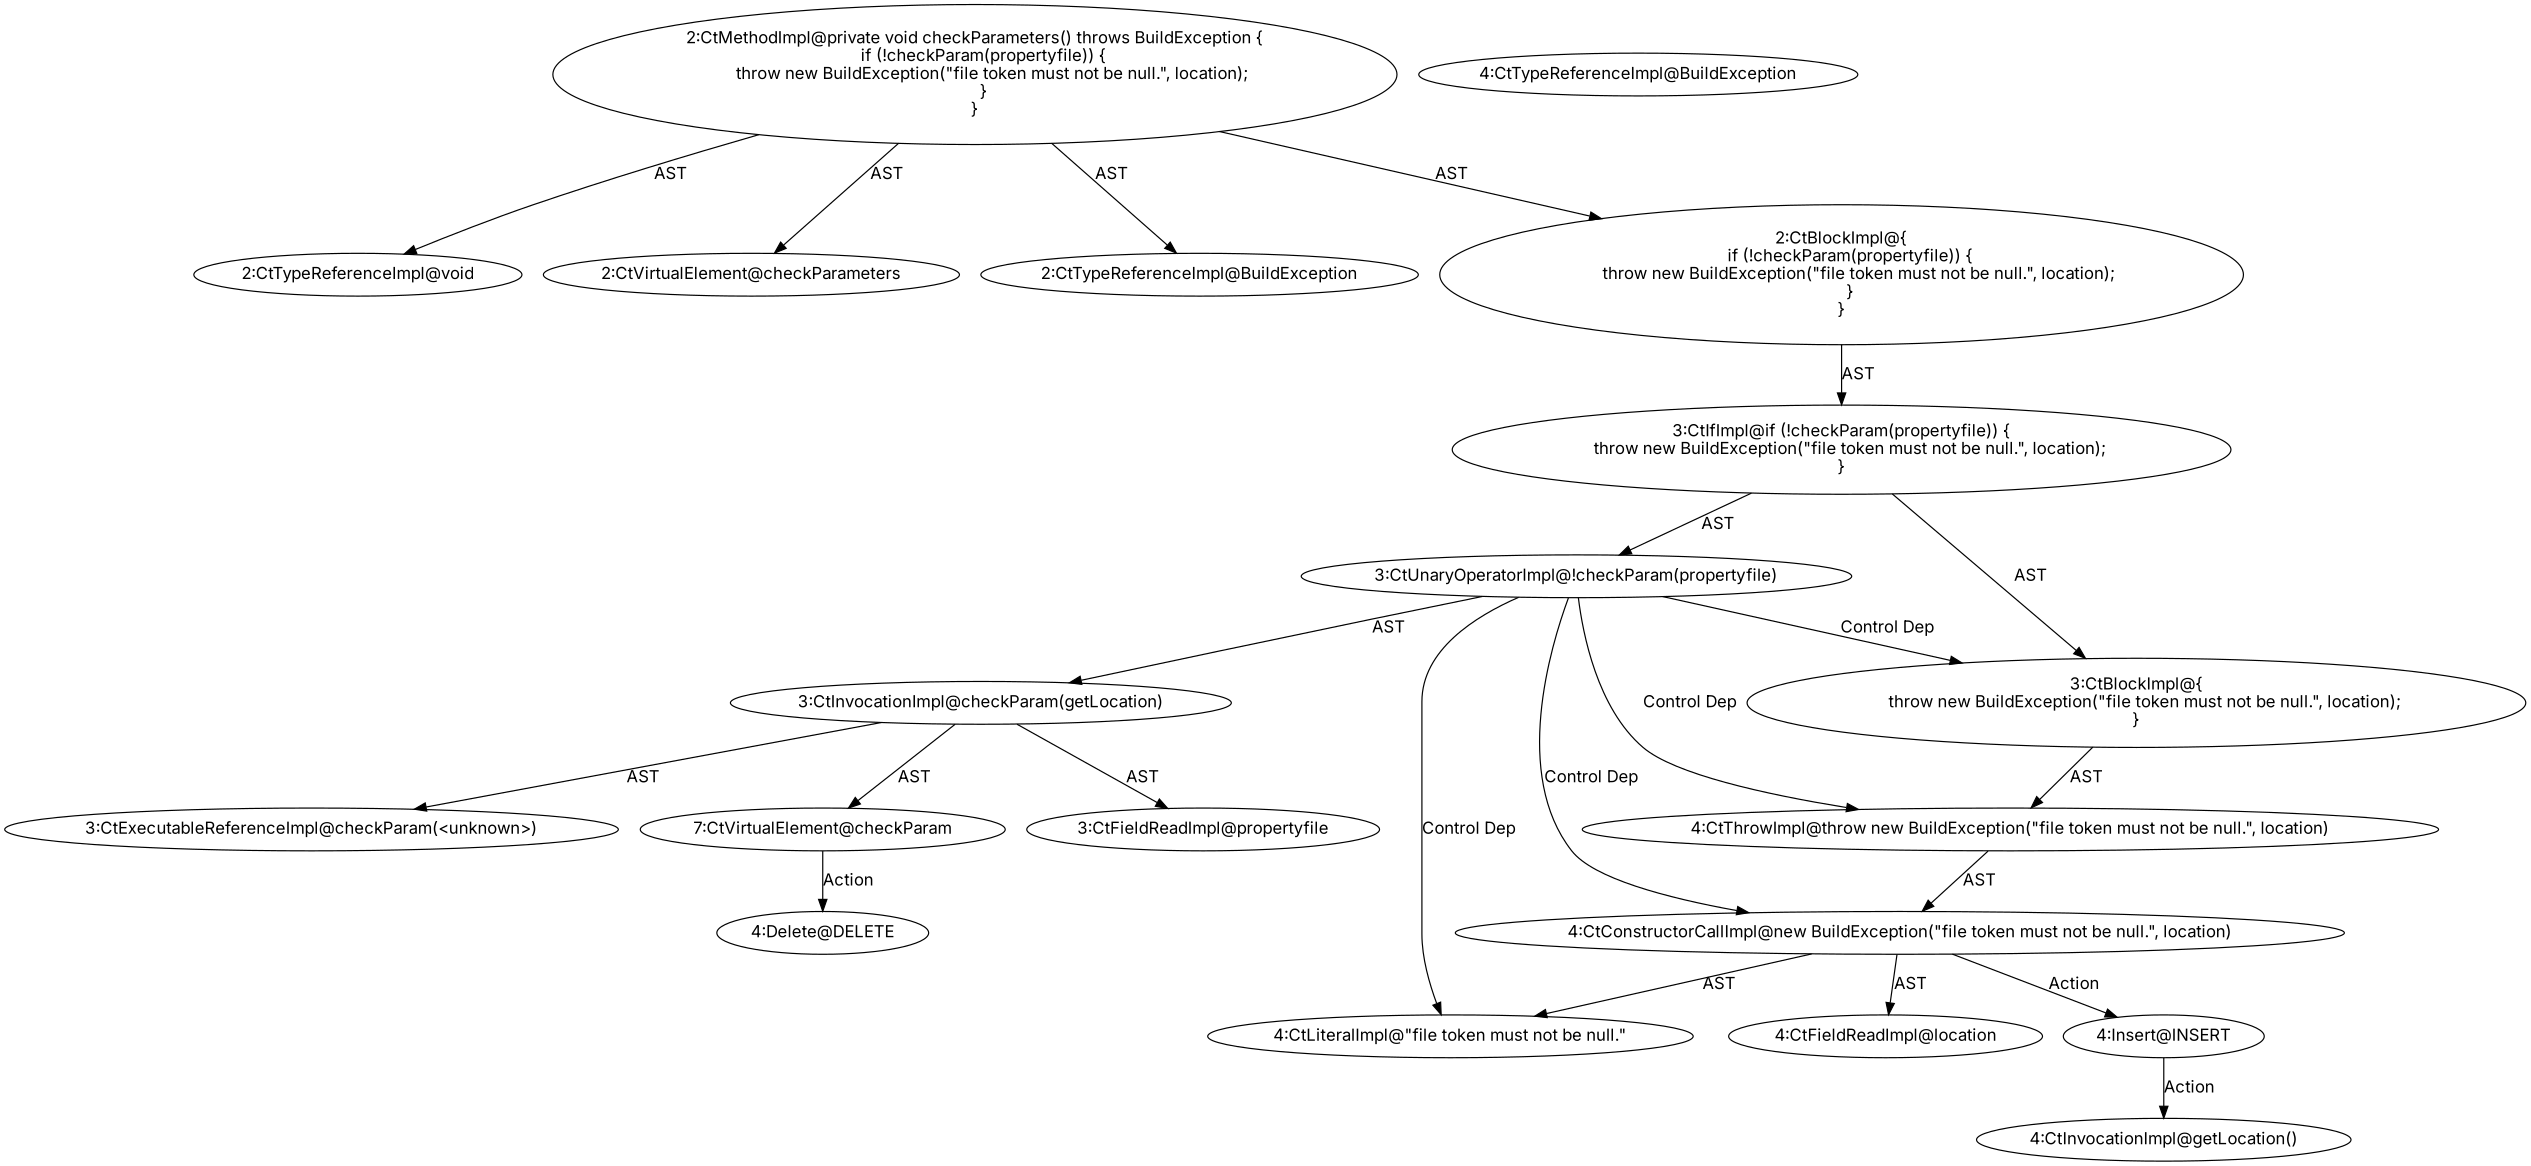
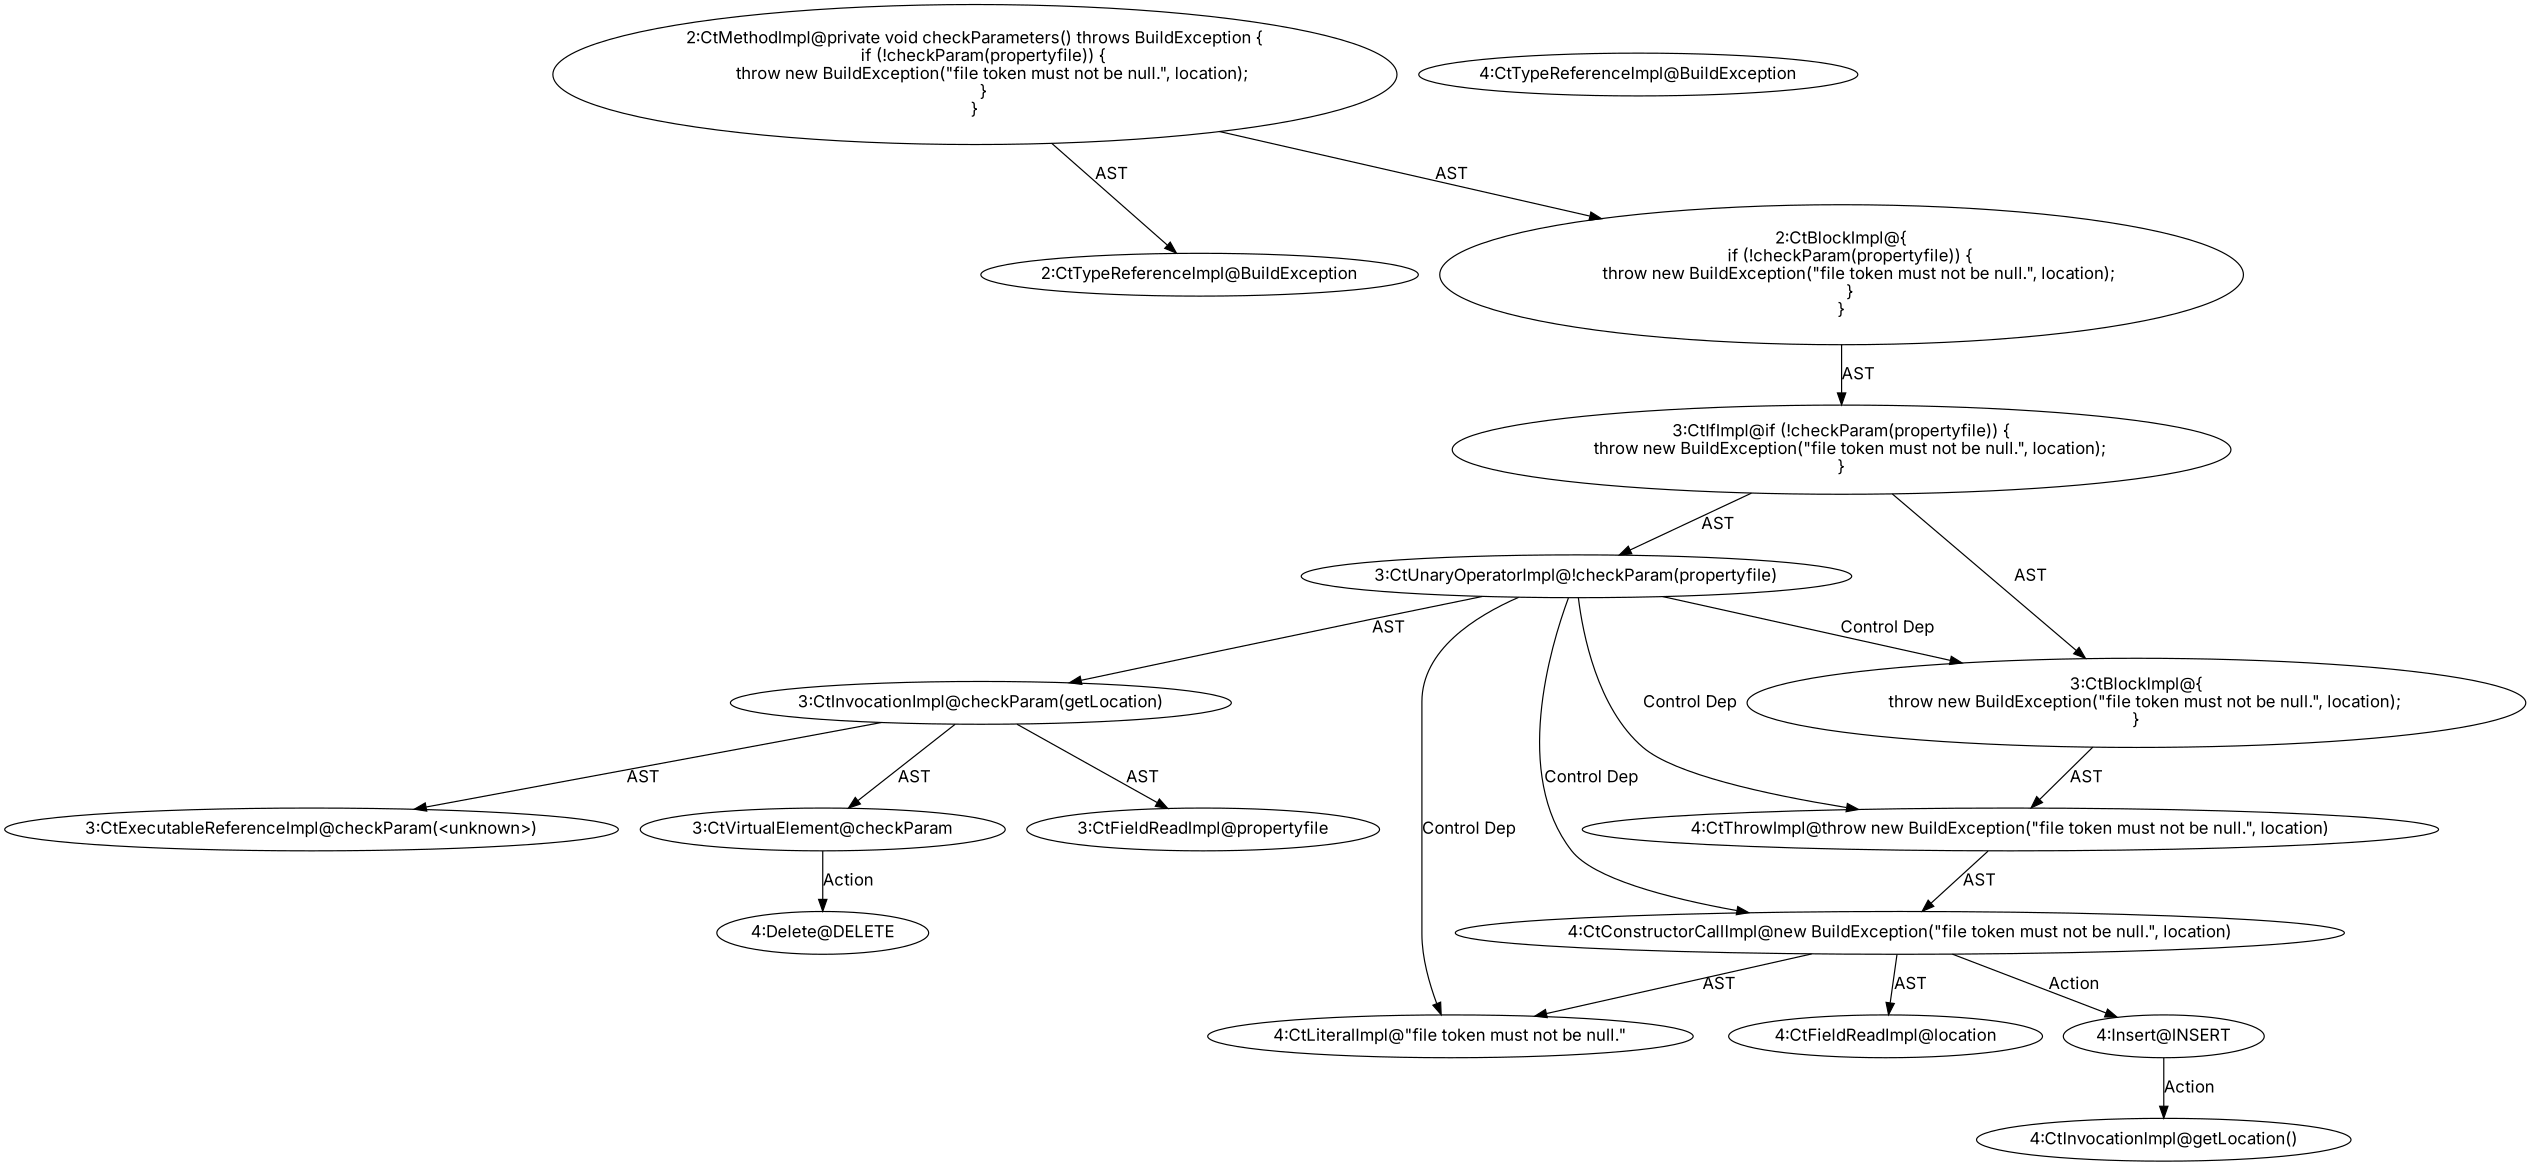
node "2:CtTypeReferenceImpl@void": removed
node "2:CtVirtualElement@checkParameters": removed
node "7:CtVirtualElement@checkParam": label "7:CtVirtualElement@checkParam" -> "3:CtVirtualElement@checkParam"
